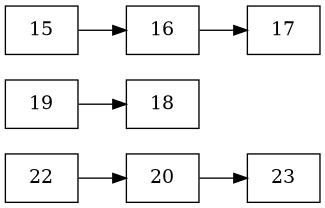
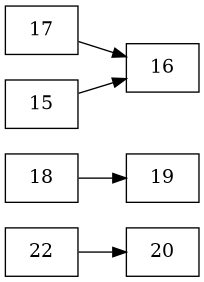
edge "16" -> "17": reversed
edge "19" -> "18": reversed
node "23": removed
